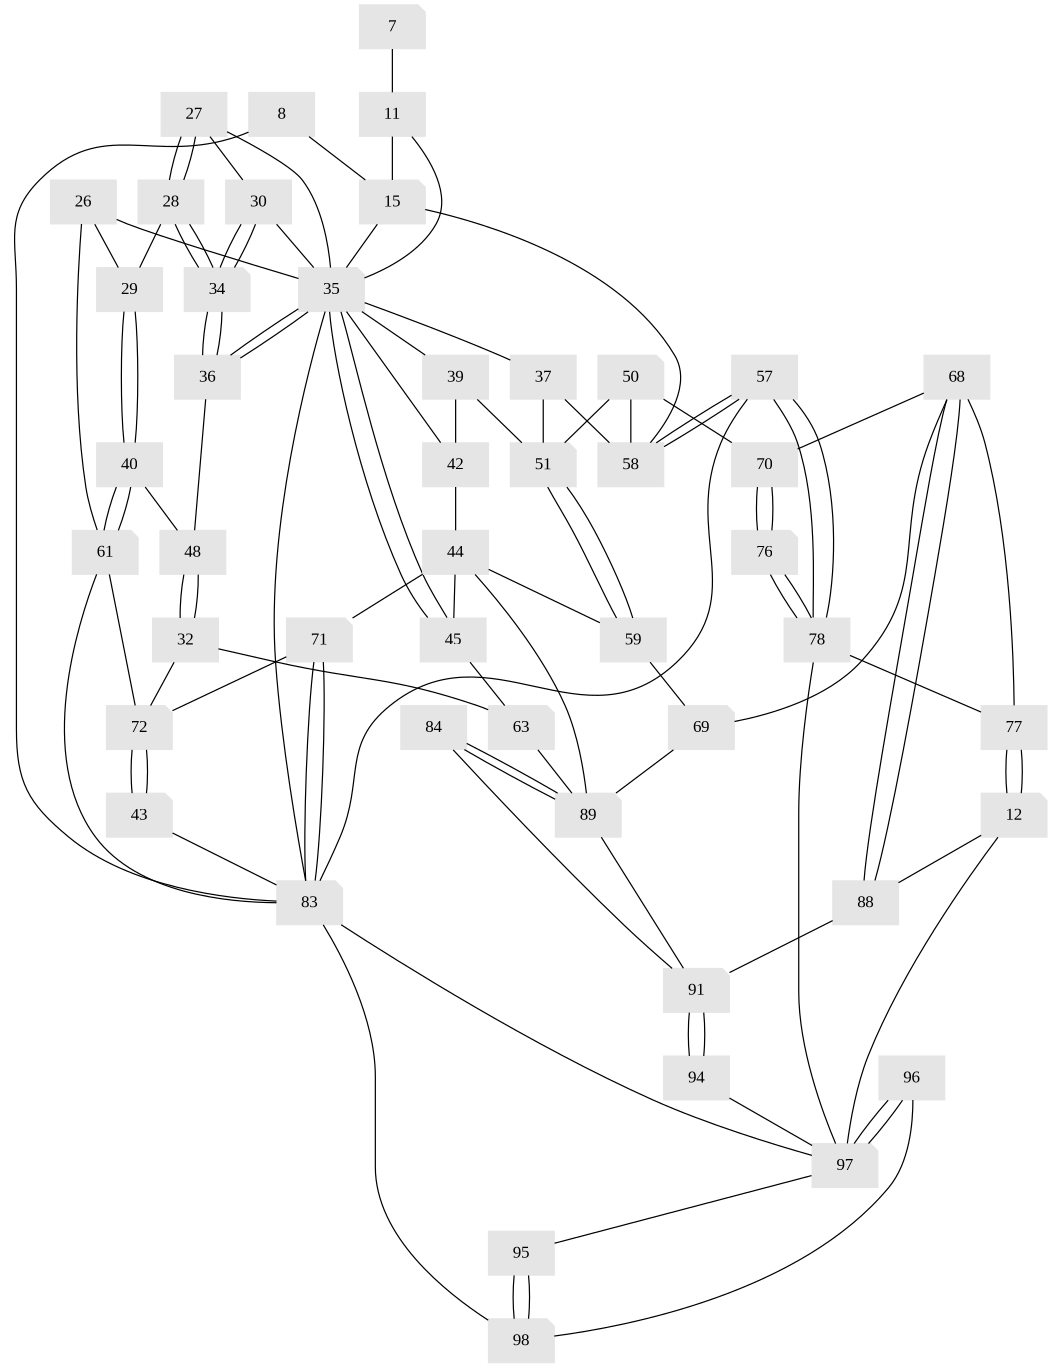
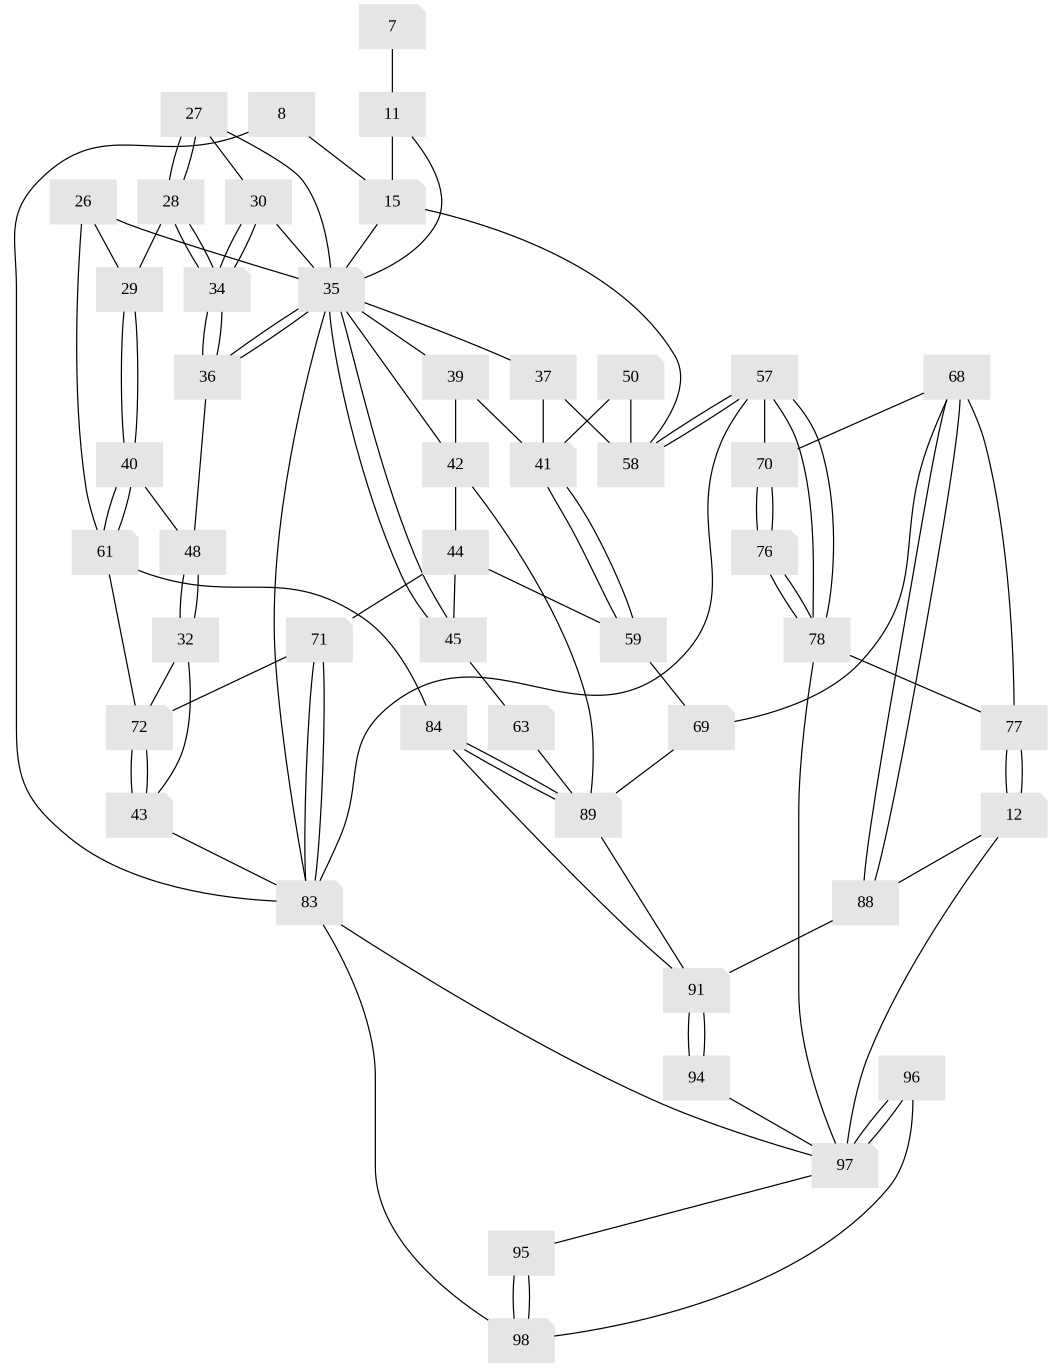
edge "50" -- "70": now "57" -- "70"
node "51": label "51" -> "41"
edge "44" -- "89": now "42" -- "89"
edge "32" -- "63": now "32" -- "43"
edge "61" -- "83": now "61" -- "84"
